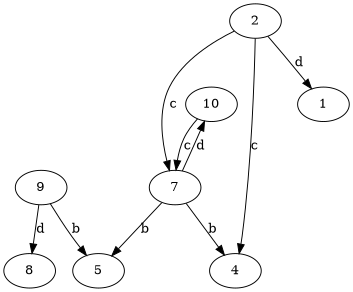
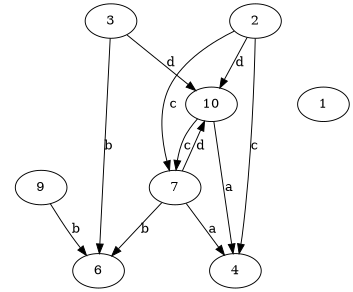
node "3": added
edge "2" -> "1": now "2" -> "10"
edge "10" -> "4": added, label "a"
edge "7" -> "4": label "b" -> "a"
node "8": removed
node "5": label "5" -> "6"
